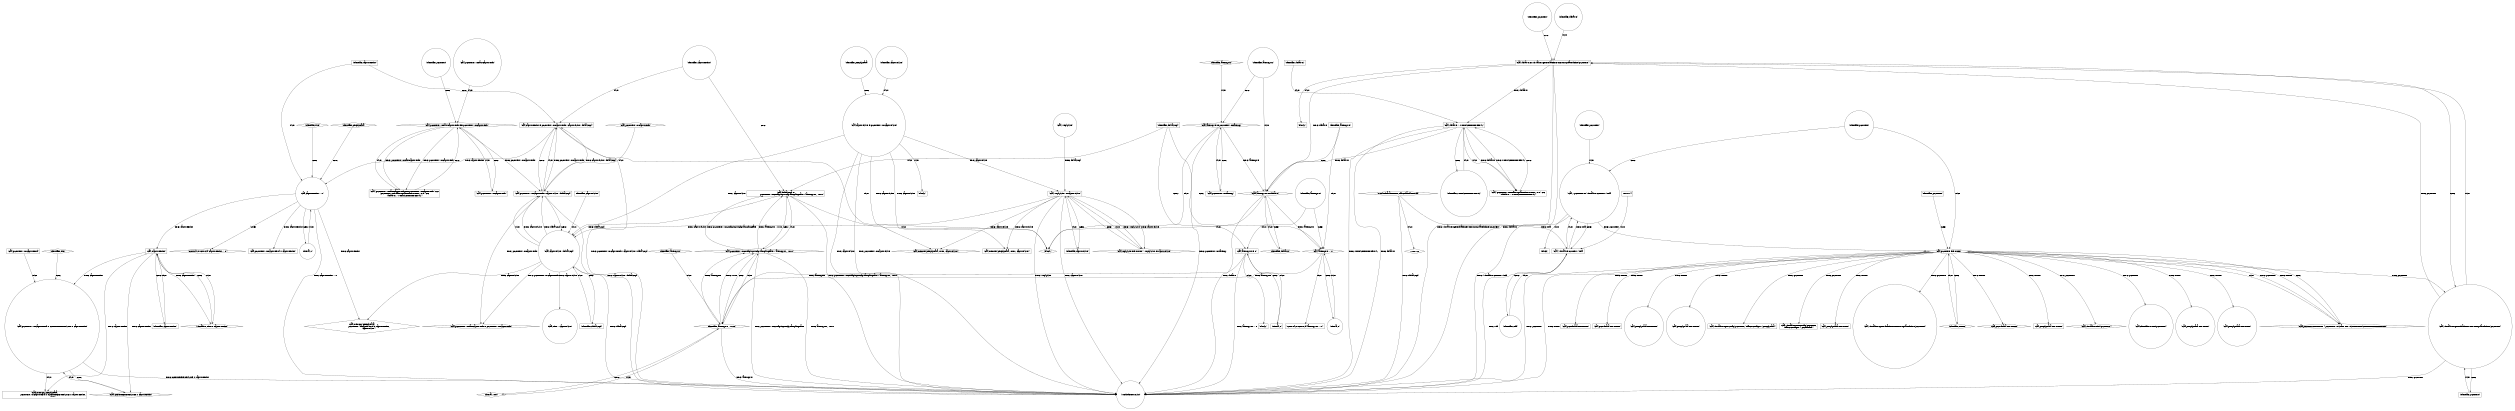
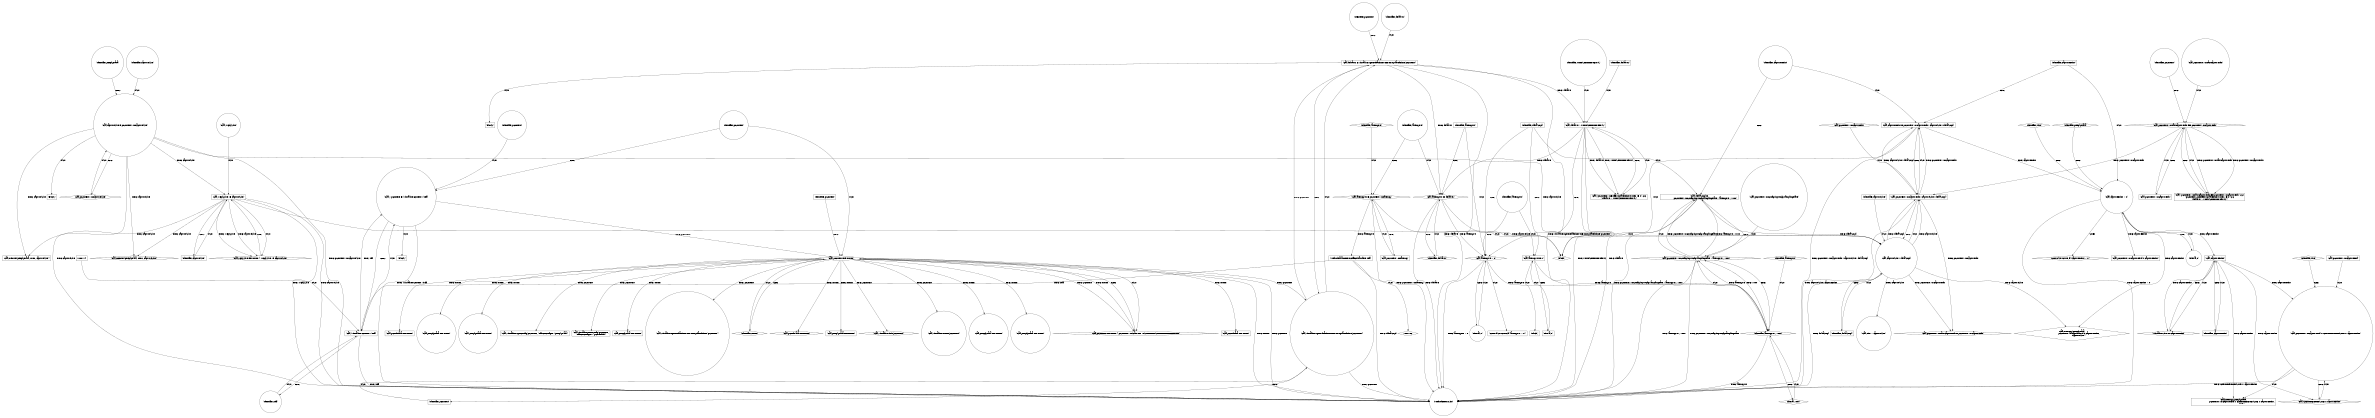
edge "(Call,deltaMs > MAX_STALL_TIME_MS)" -> "(Identifier,MAX_STALL_TIME_MS)": now "(Call,deltaMs > MAX_STALL_TIME_MS)" -> "(Call,latencyMs < 0)"
edge "(Call,latencyMs = pContext->mLatency)" -> "(Call,latencyMs -= deltaMs)": now "(Call,latencyMs = pContext->mLatency)" -> "(MethodParameterIn,effect_handle_t self)"
edge "(Call,*replySize)" -> "(Call,*replySize != captureSize)": label "DDG: deltaSmpl" -> "AST: "
node "(MethodParameterIn,effect_handle_t self)": shape diamond -> box
node "(Call,pContext->mCaptureSize)": added
node "(Call,pContext->mConfig.inputCfg.samplingRate)": added
edge "(Call,pContext->mCaptureIdx - captureSize - deltaSmpl)" -> "(MethodReturn,int)": label "DDG: captureSize - deltaSmpl" -> "DDG: captureSize - capturePoint"
edge "(Call,latencyMs = 0)" -> "(Identifier,latencyMs / 1000)": label "DDG: latencyMs" -> "TIME: latencyMs"
node "(Call,Identifier_reset(pContext))": label "(Call,Identifier_reset(pContext))" -> "(Call,Visualizer_reset(pContext))"
edge "(Call,latencyMs = 0)" -> "(MethodReturn,int)": now "(Call,latencyMs < 0)" -> "(MethodReturn,int)"
